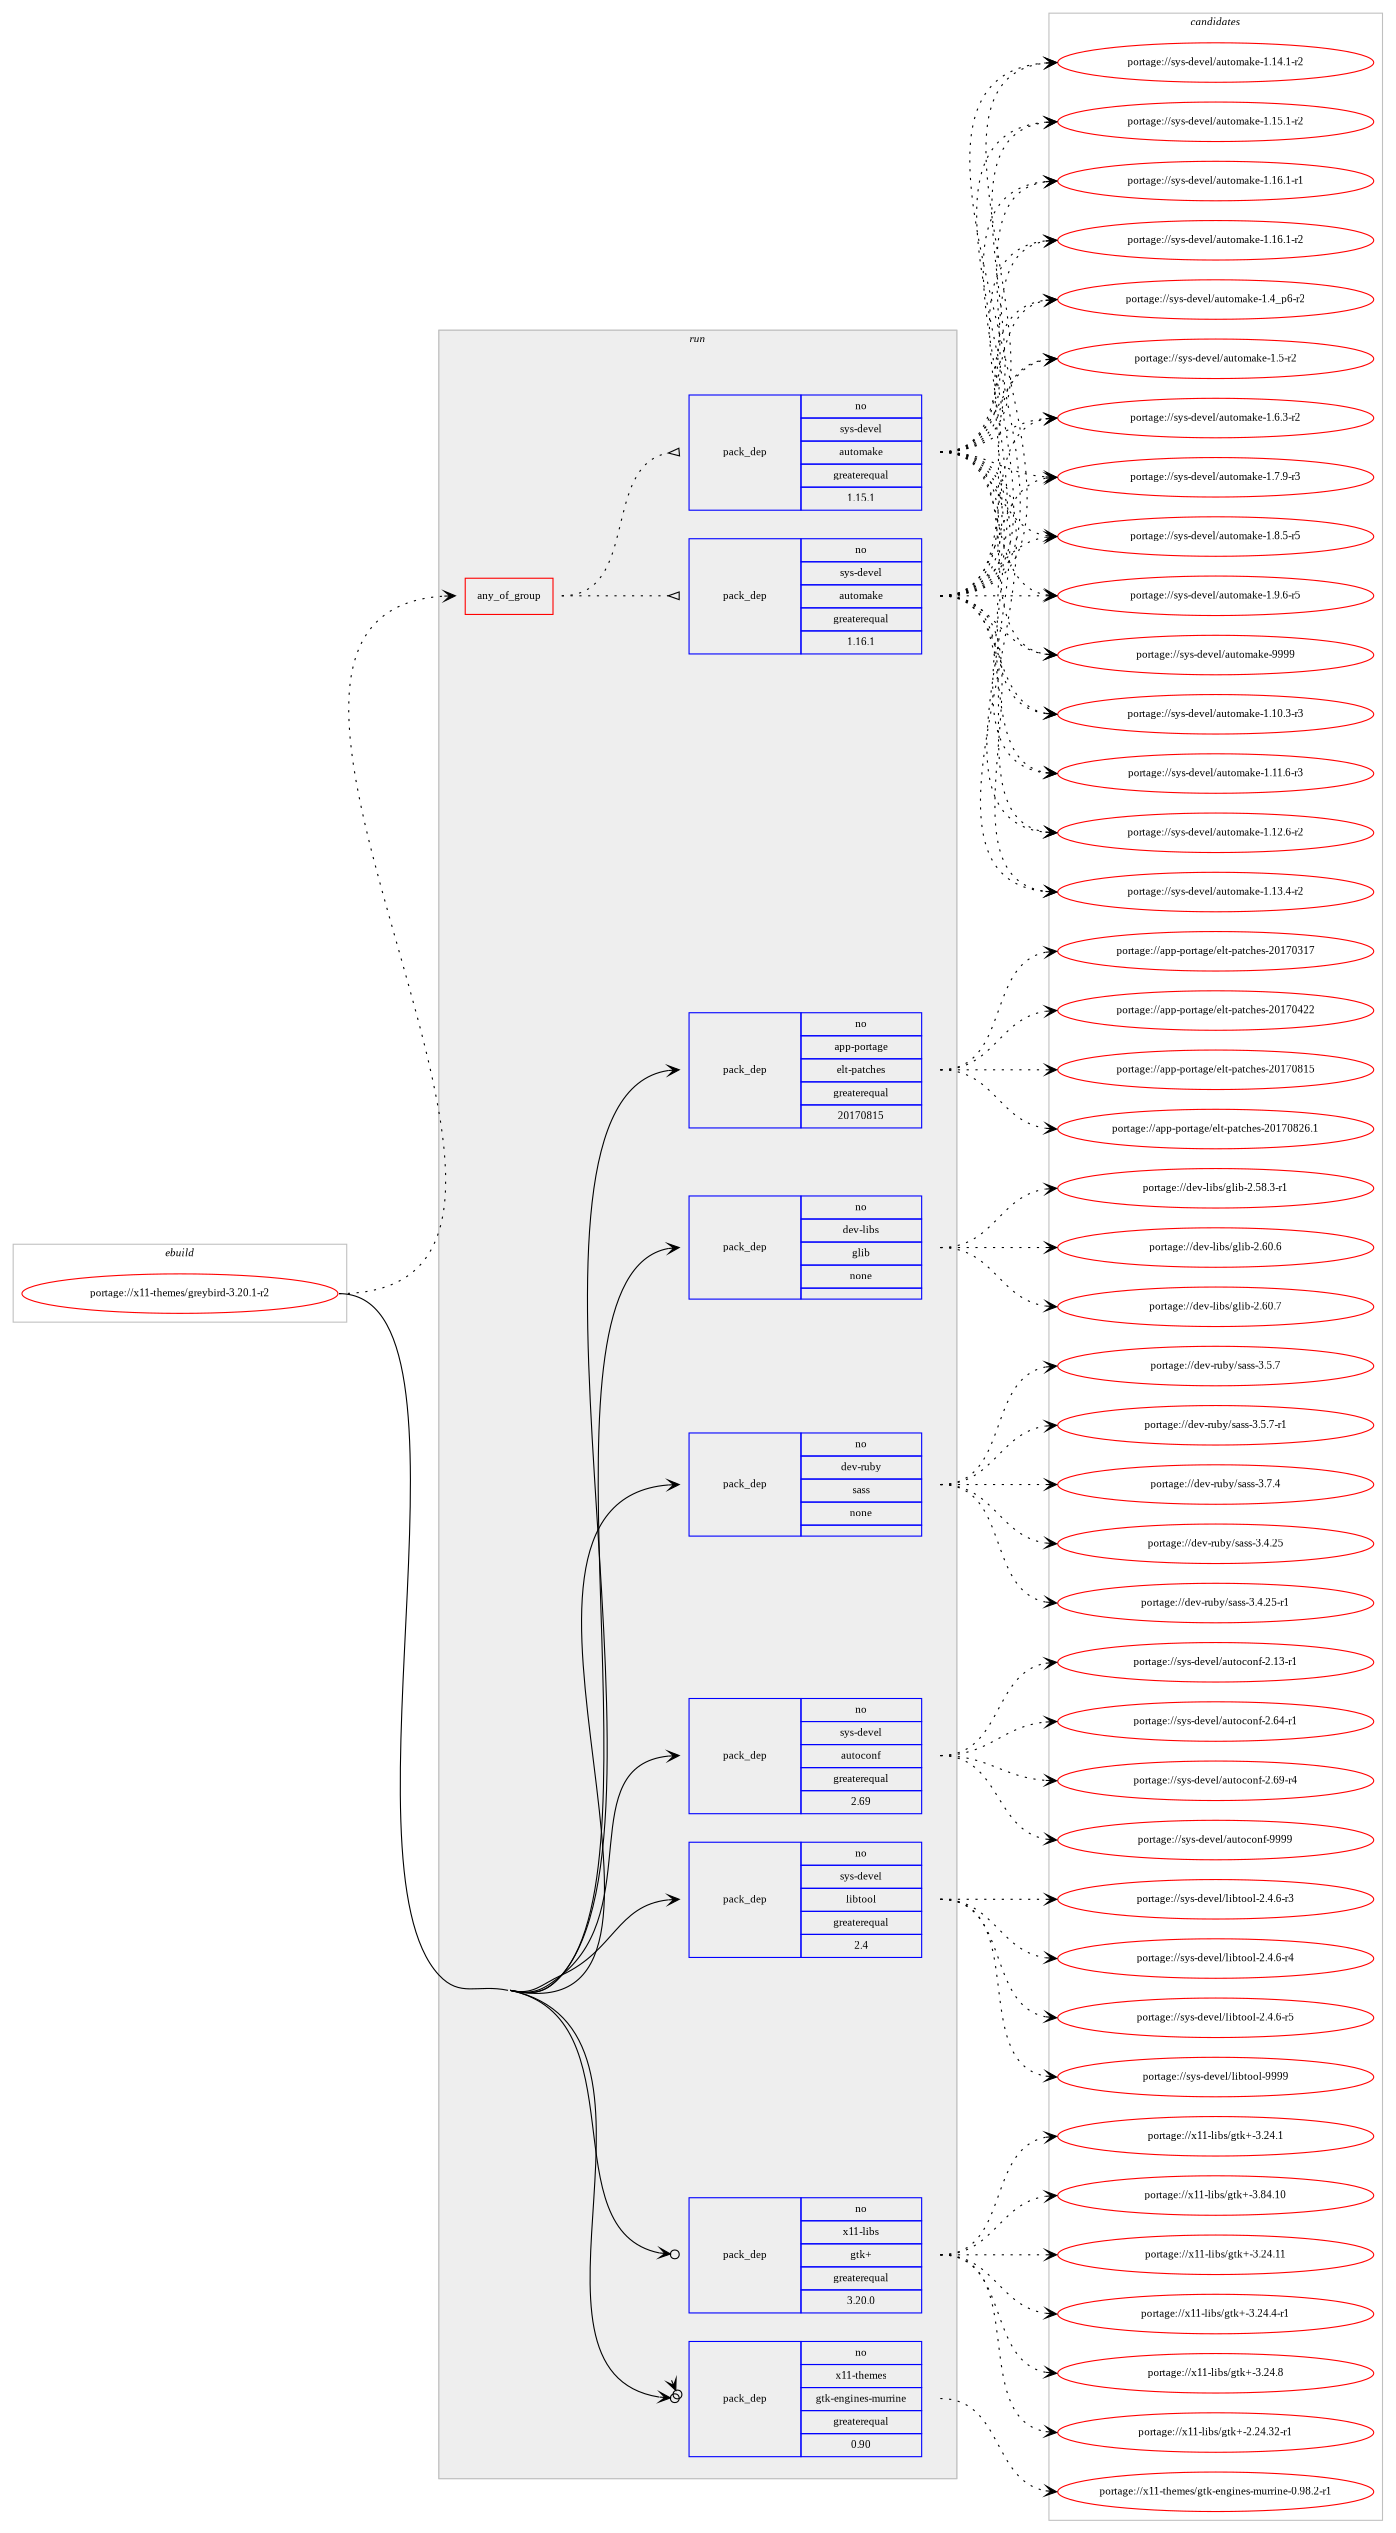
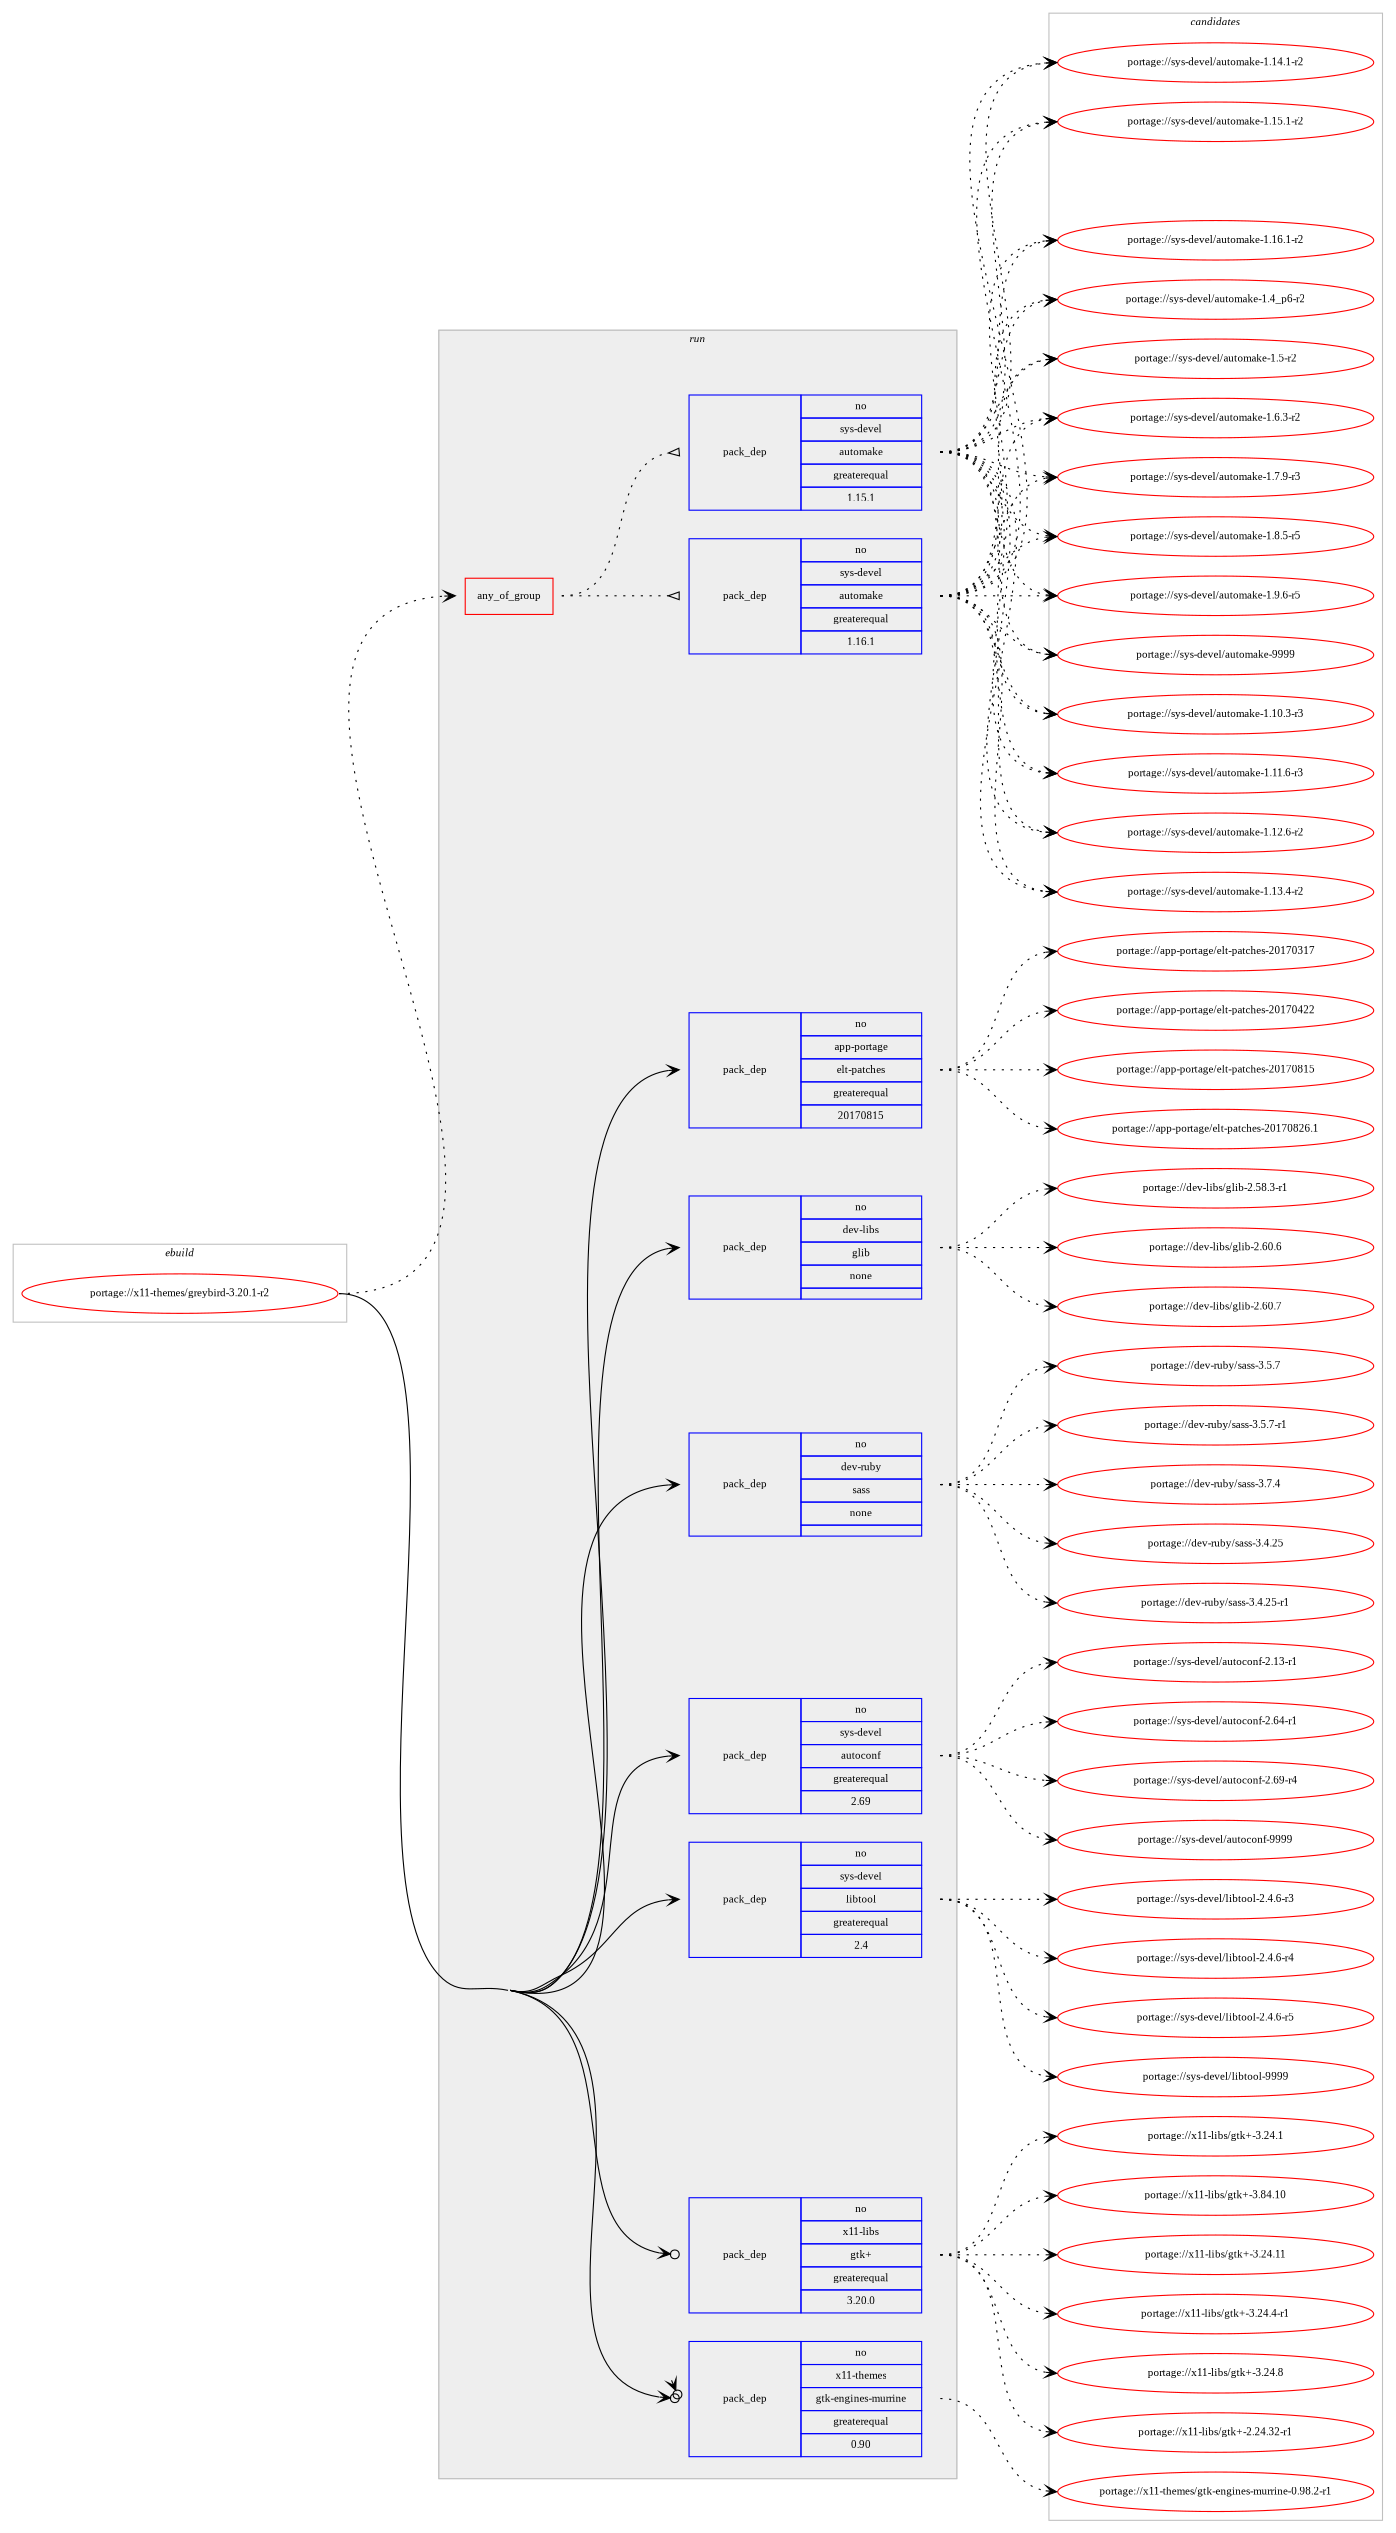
node "portage://sys-devel/automake-1.16.1-r1": removed
